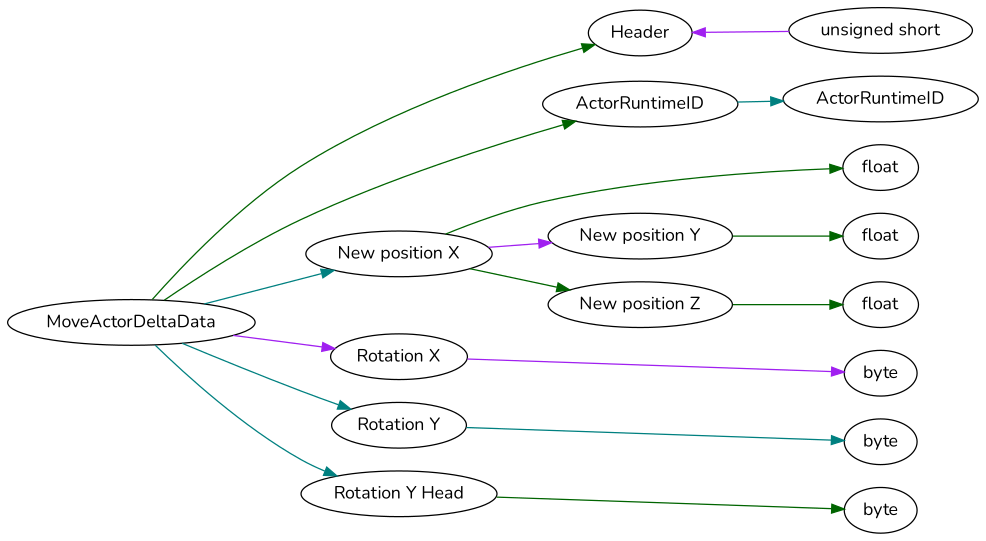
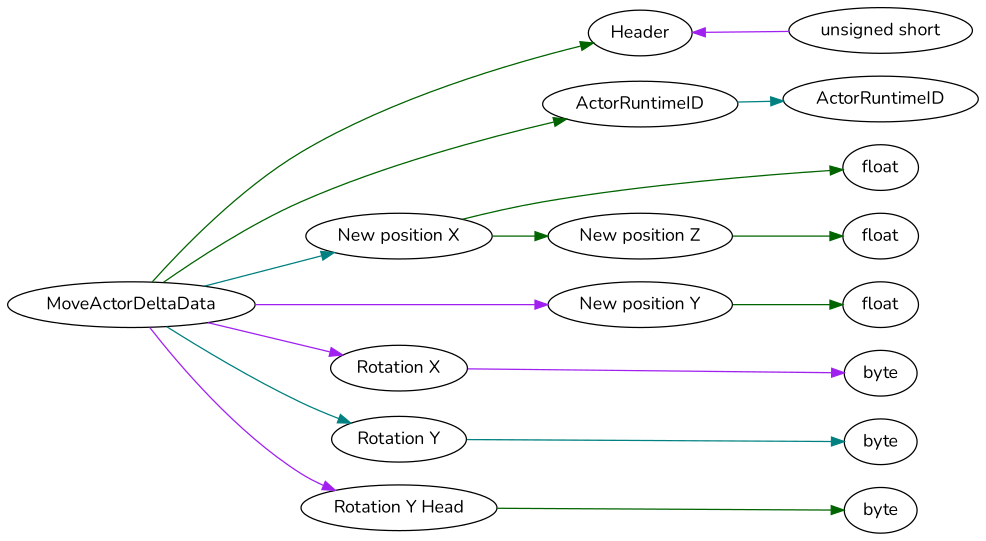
edge "New position X" -> "New position Y": now "MoveActorDeltaData" -> "New position Y"
edge "MoveActorDeltaData" -> "Rotation Y Head": color teal -> purple
